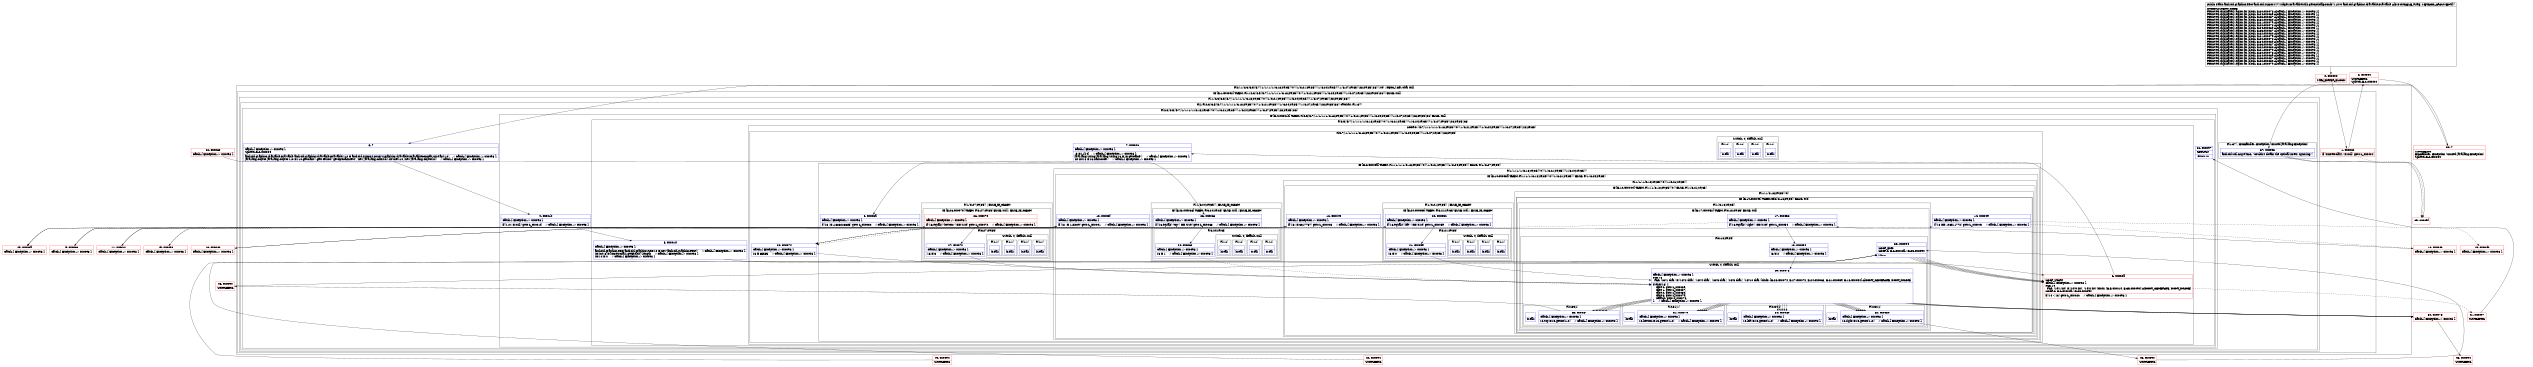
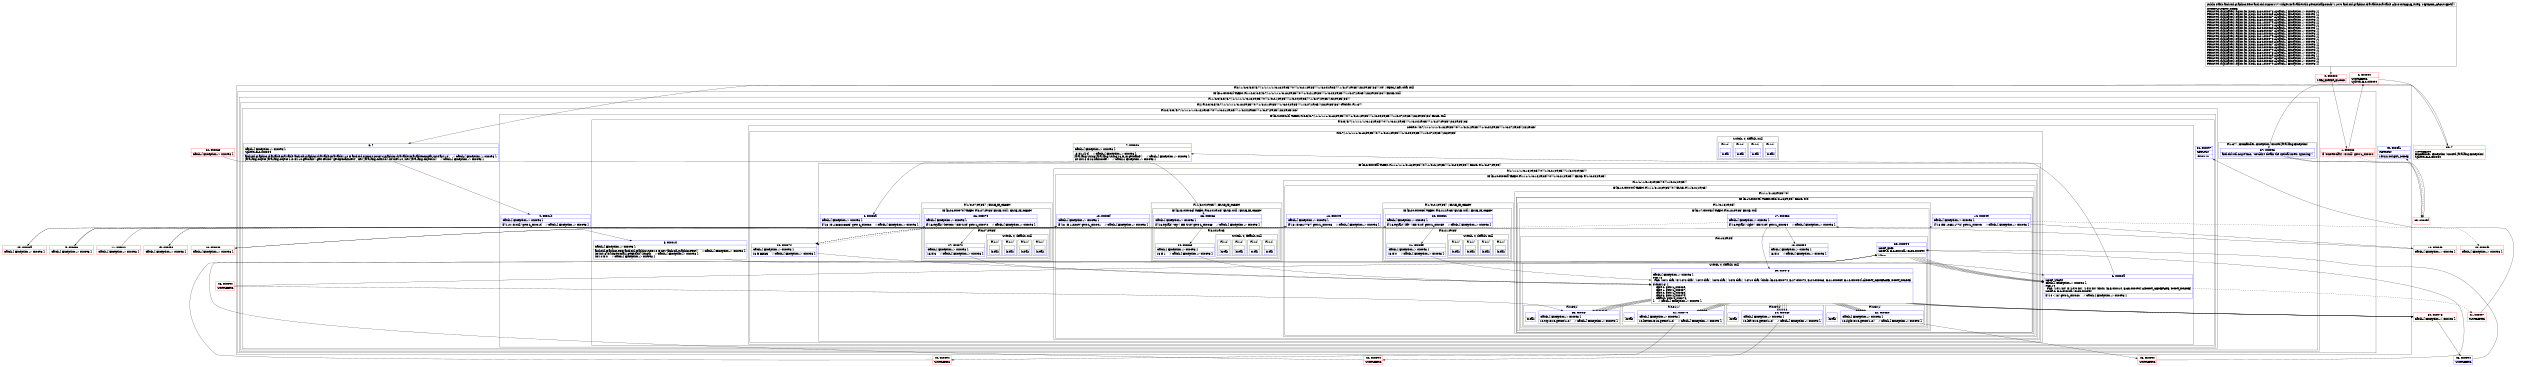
node "40: 0x00a1": added
node "26: 0x0070": color red -> blue
edge "8: 0x003a" -> "25: 0x006a": removed
edge "10: 0x003f" -> "11: 0x0041": removed
edge "23: 0x0066" -> "28: 0x0074": style solid -> dashed
edge "14: 0x0049" -> "16: 0x004c": style dashed -> solid
edge "43: 0x0094" -> "35: 0x0094": added
edge "18: 0x0054" -> "29: 0x0075": now "17: 0x0052" -> "29: 0x0075"
edge "24: 0x0068" -> "29: 0x0075": style dashed -> solid
node "6: 0x002a": color red -> blue
edge "33: 0x0087" -> "46: 0x0094": reversed
edge "31: 0x0079" -> "44: 0x0094": added
edge "34: 0x008e" -> "42: 0x0094": added
node "43: 0x0094": color red -> blue
